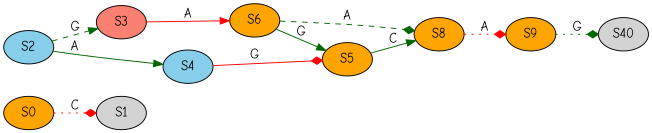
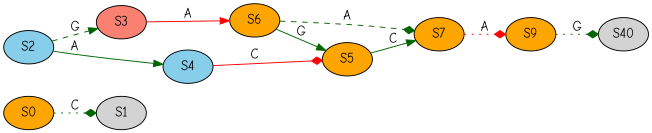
node "S8": label "S8" -> "S7"
edge "S4" -> "S5": label "G" -> "C"
edge "S0" -> "S1": color red -> darkgreen
